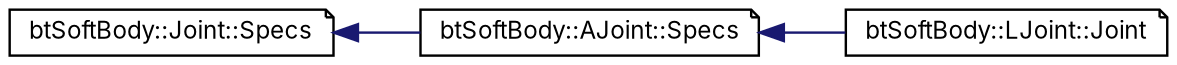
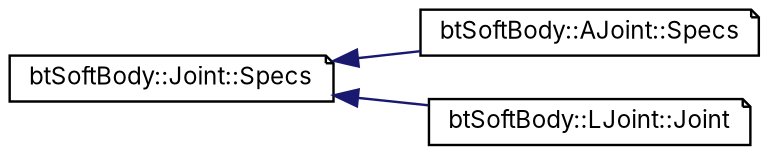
edge "btSoftBody::LJoint::Joint" -> "btSoftBody::AJoint::Specs": now "btSoftBody::LJoint::Joint" -> "btSoftBody::Joint::Specs"
